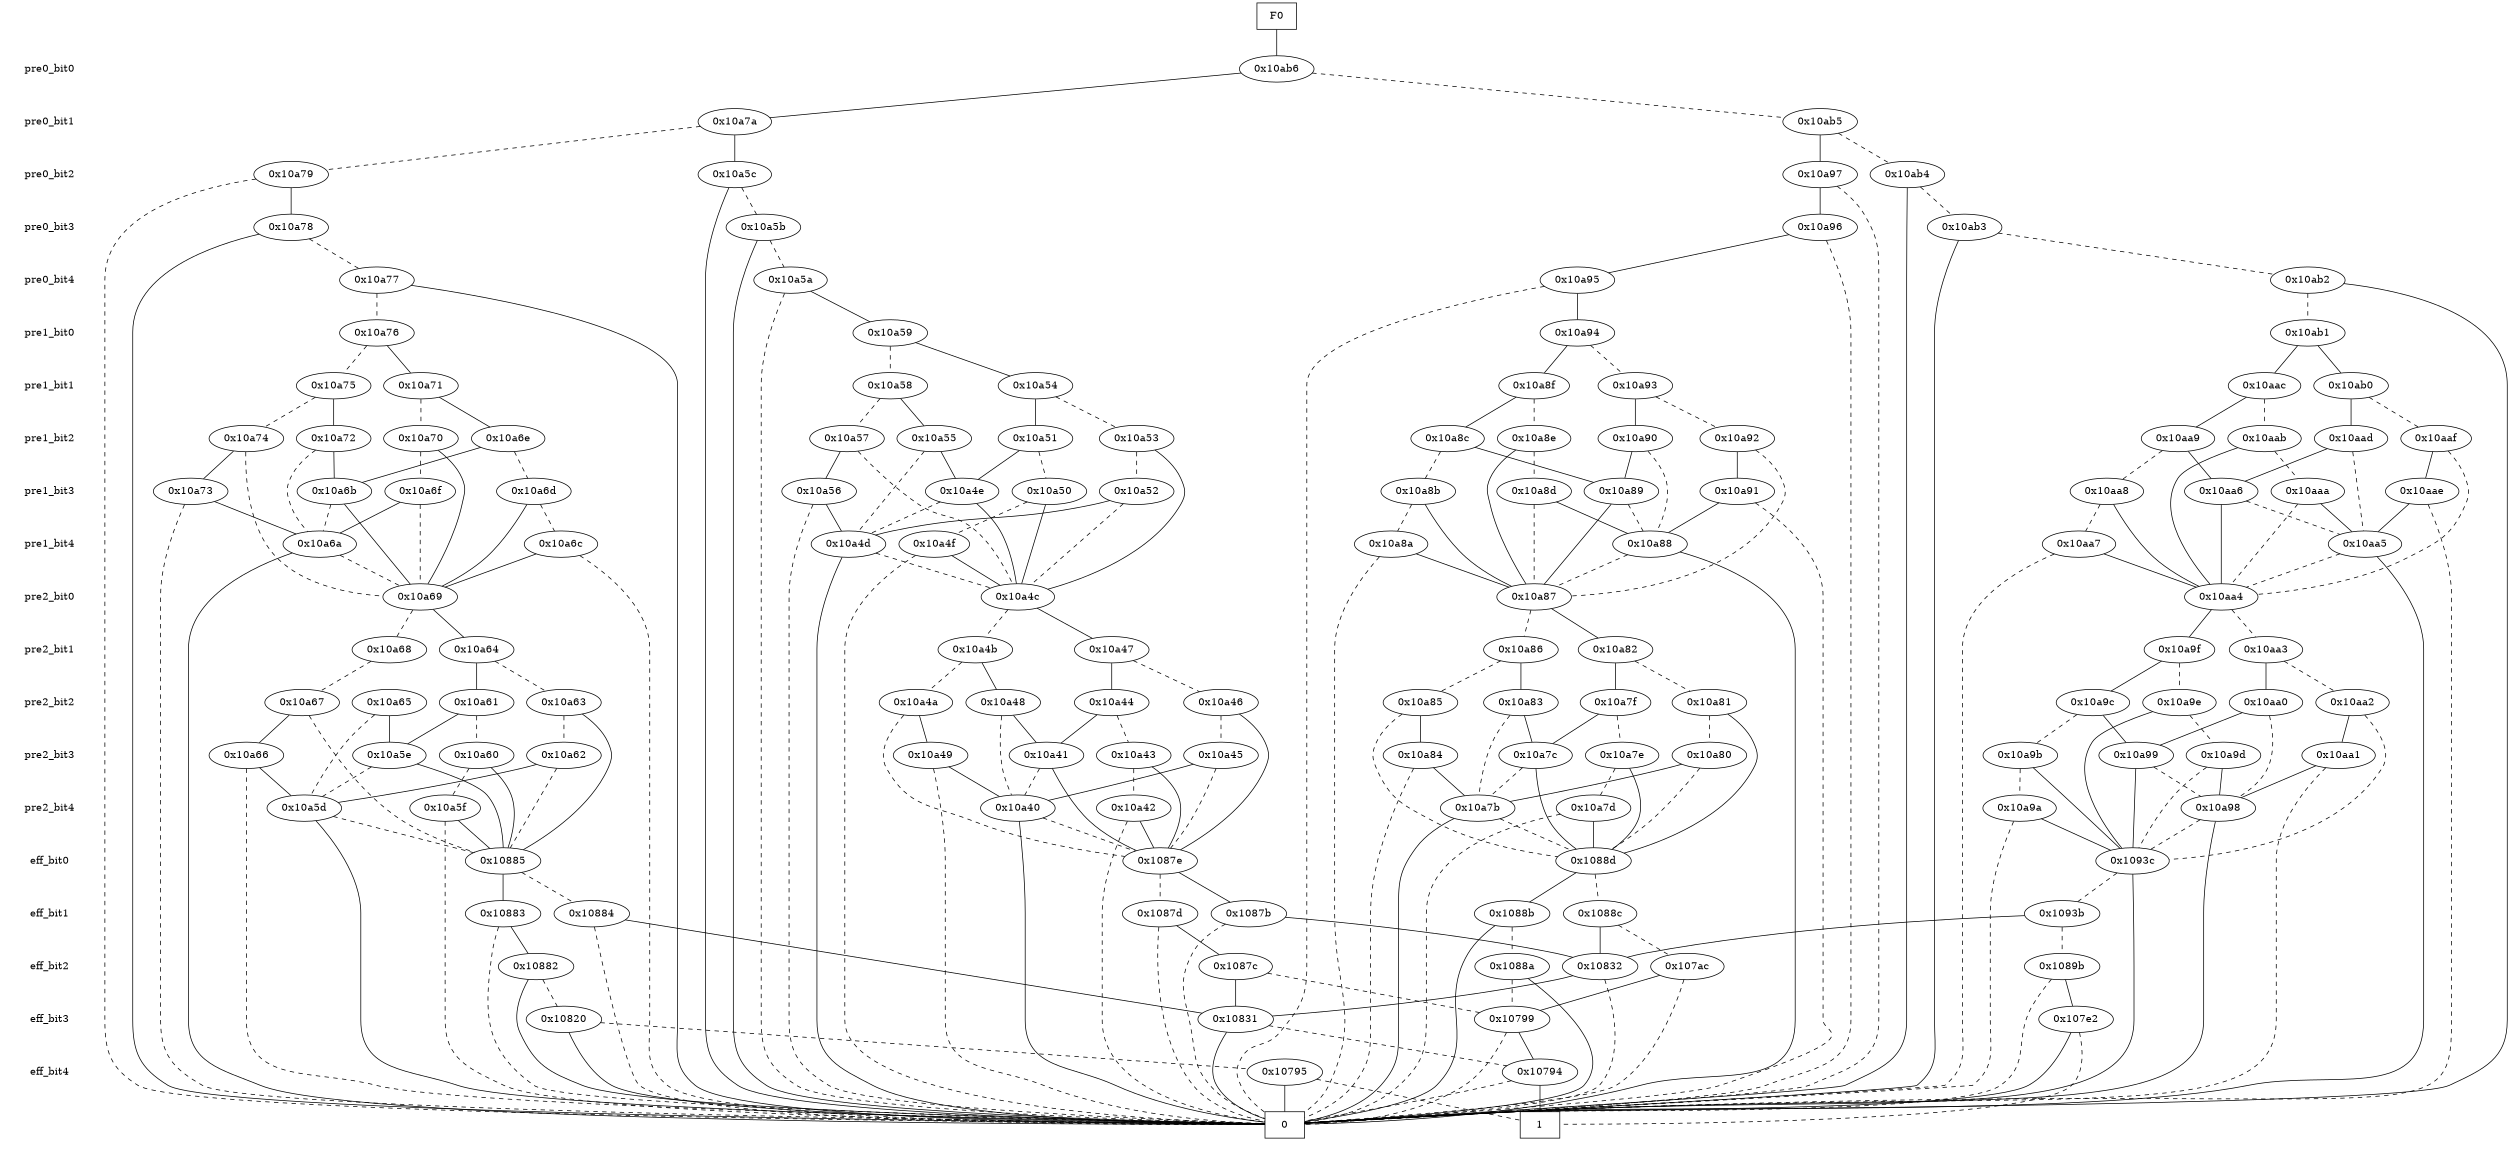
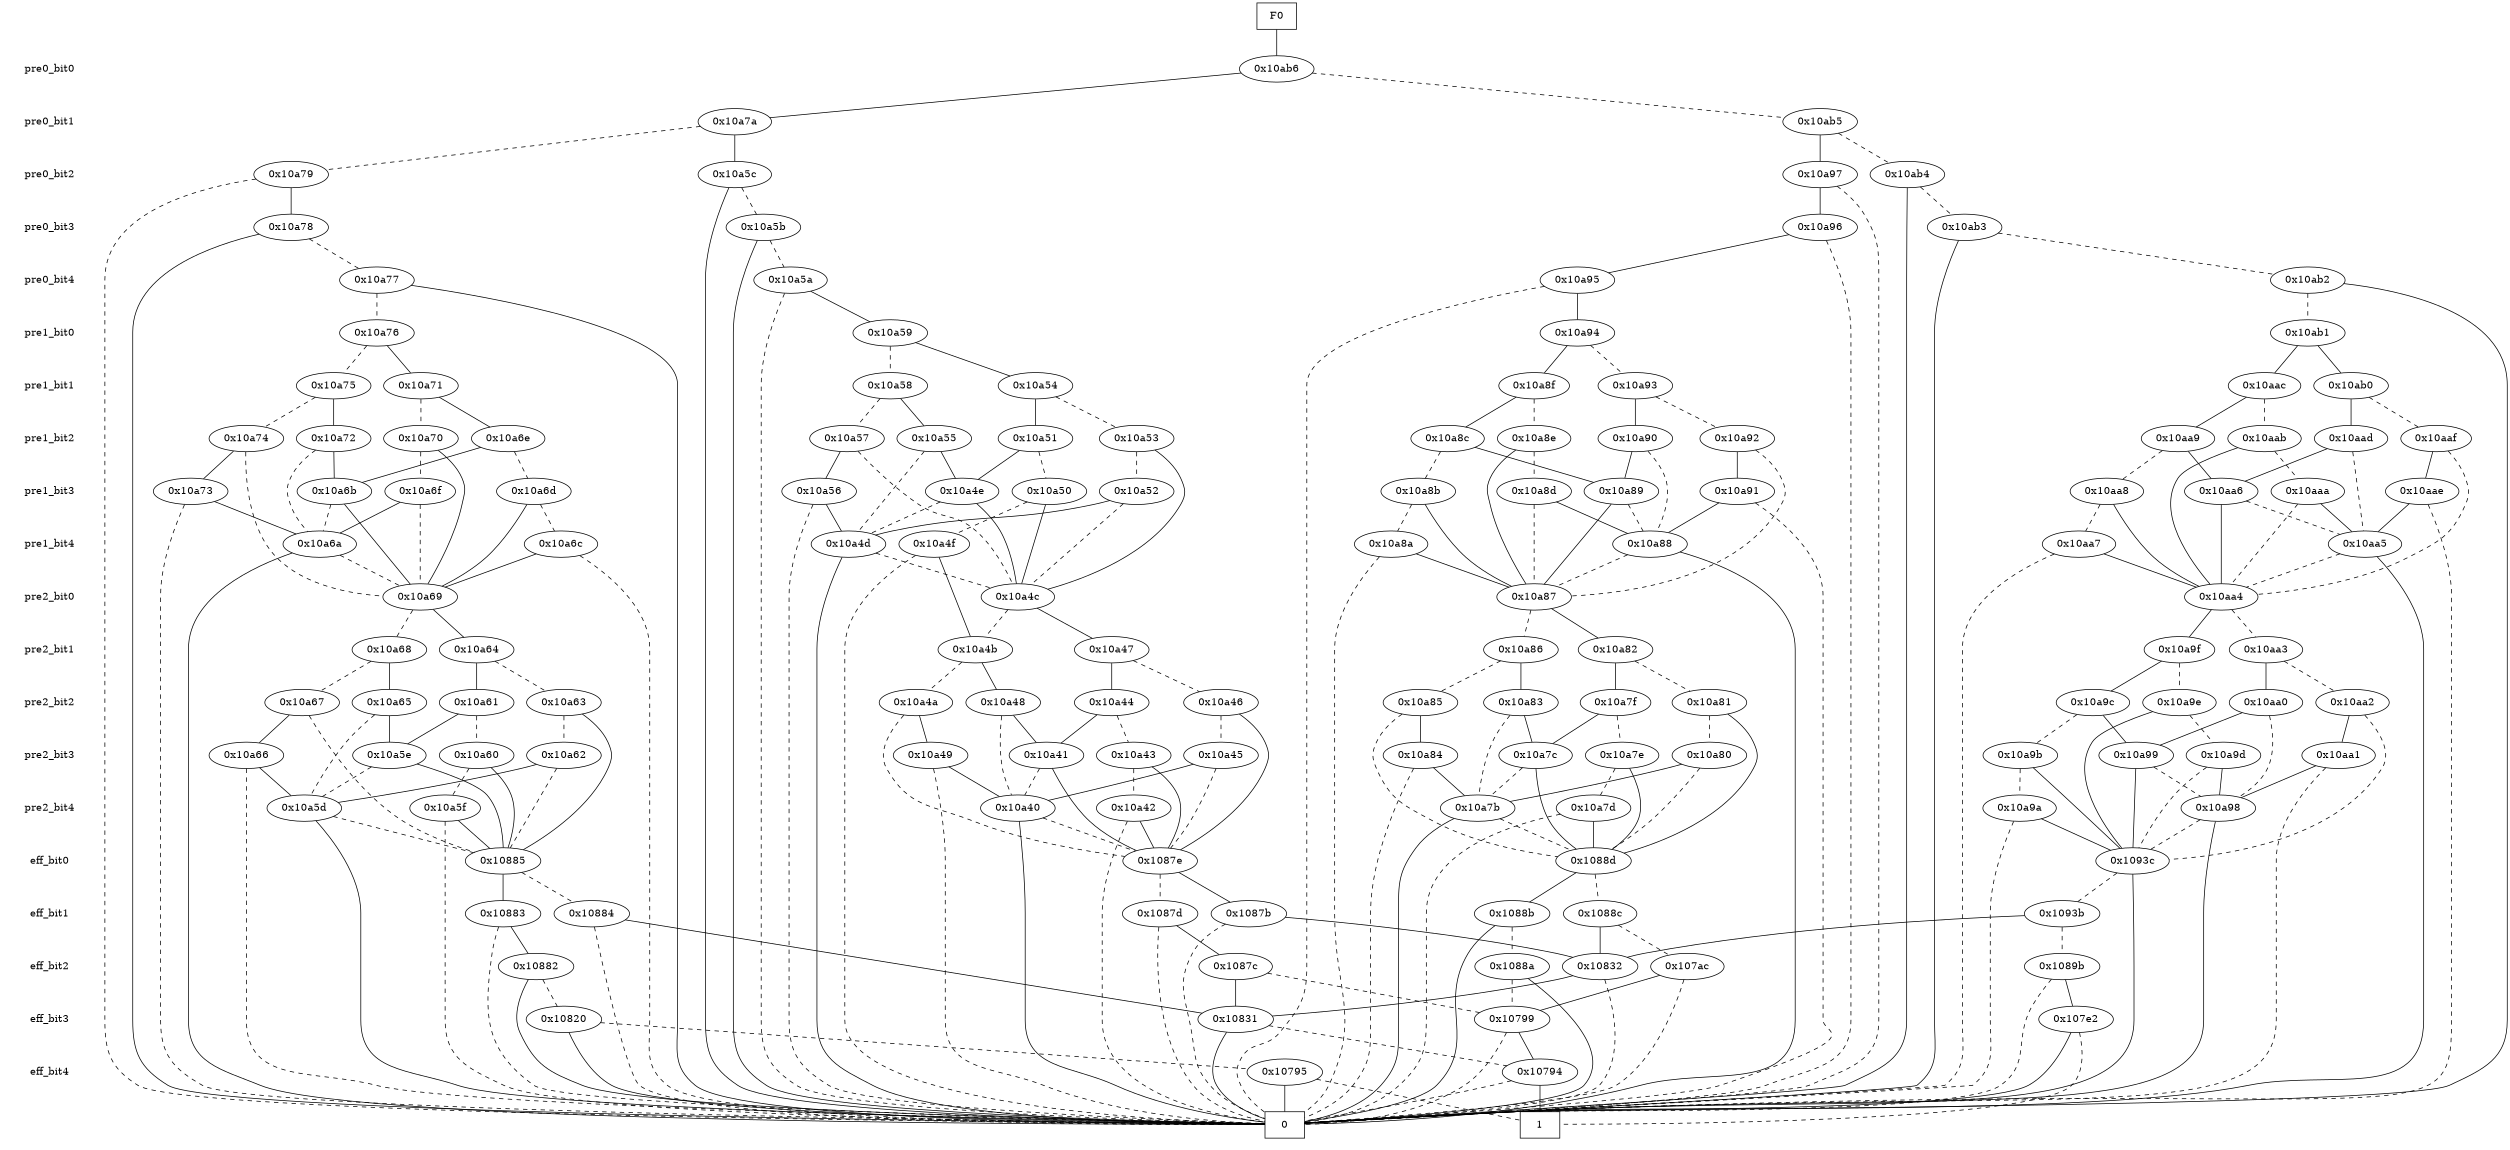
edge "0x10a4f" -- "0x10a4c": now "0x10a4f" -- "0x10a4b"
edge "0x10a68" -- "0x10a65": added
